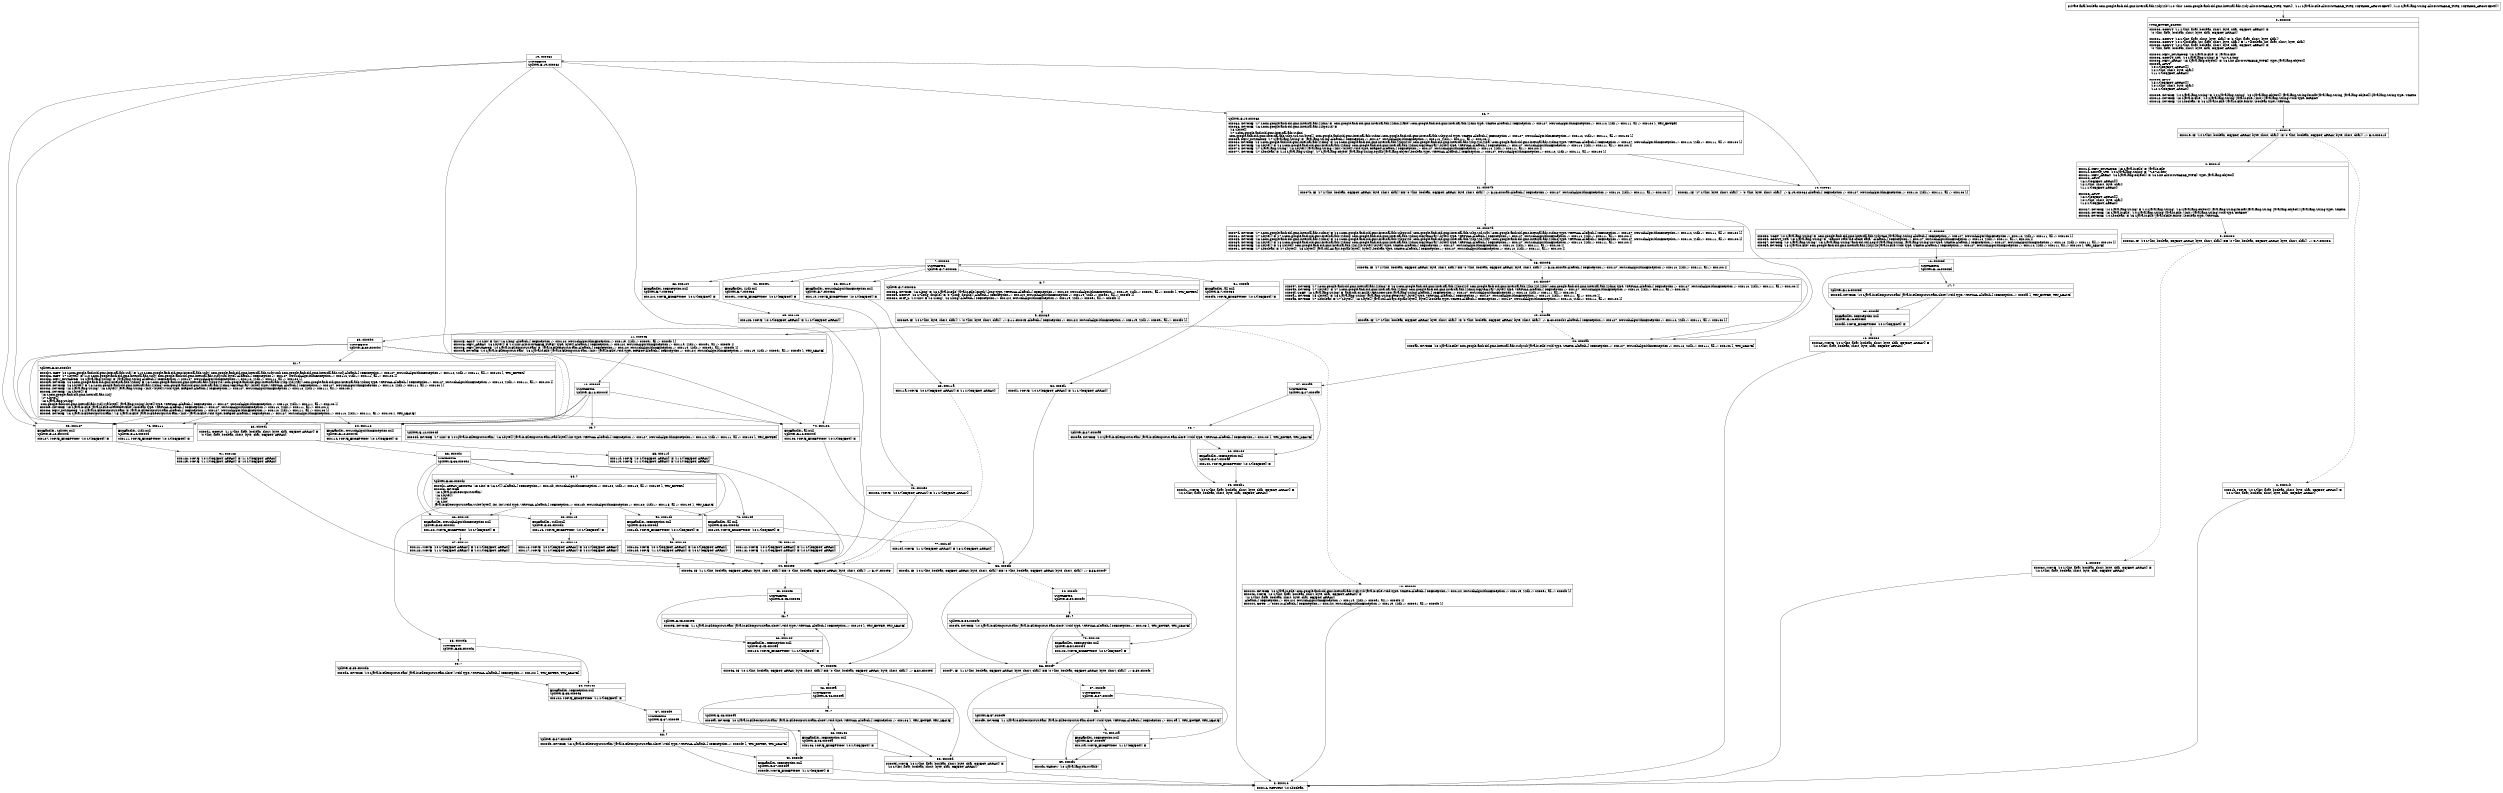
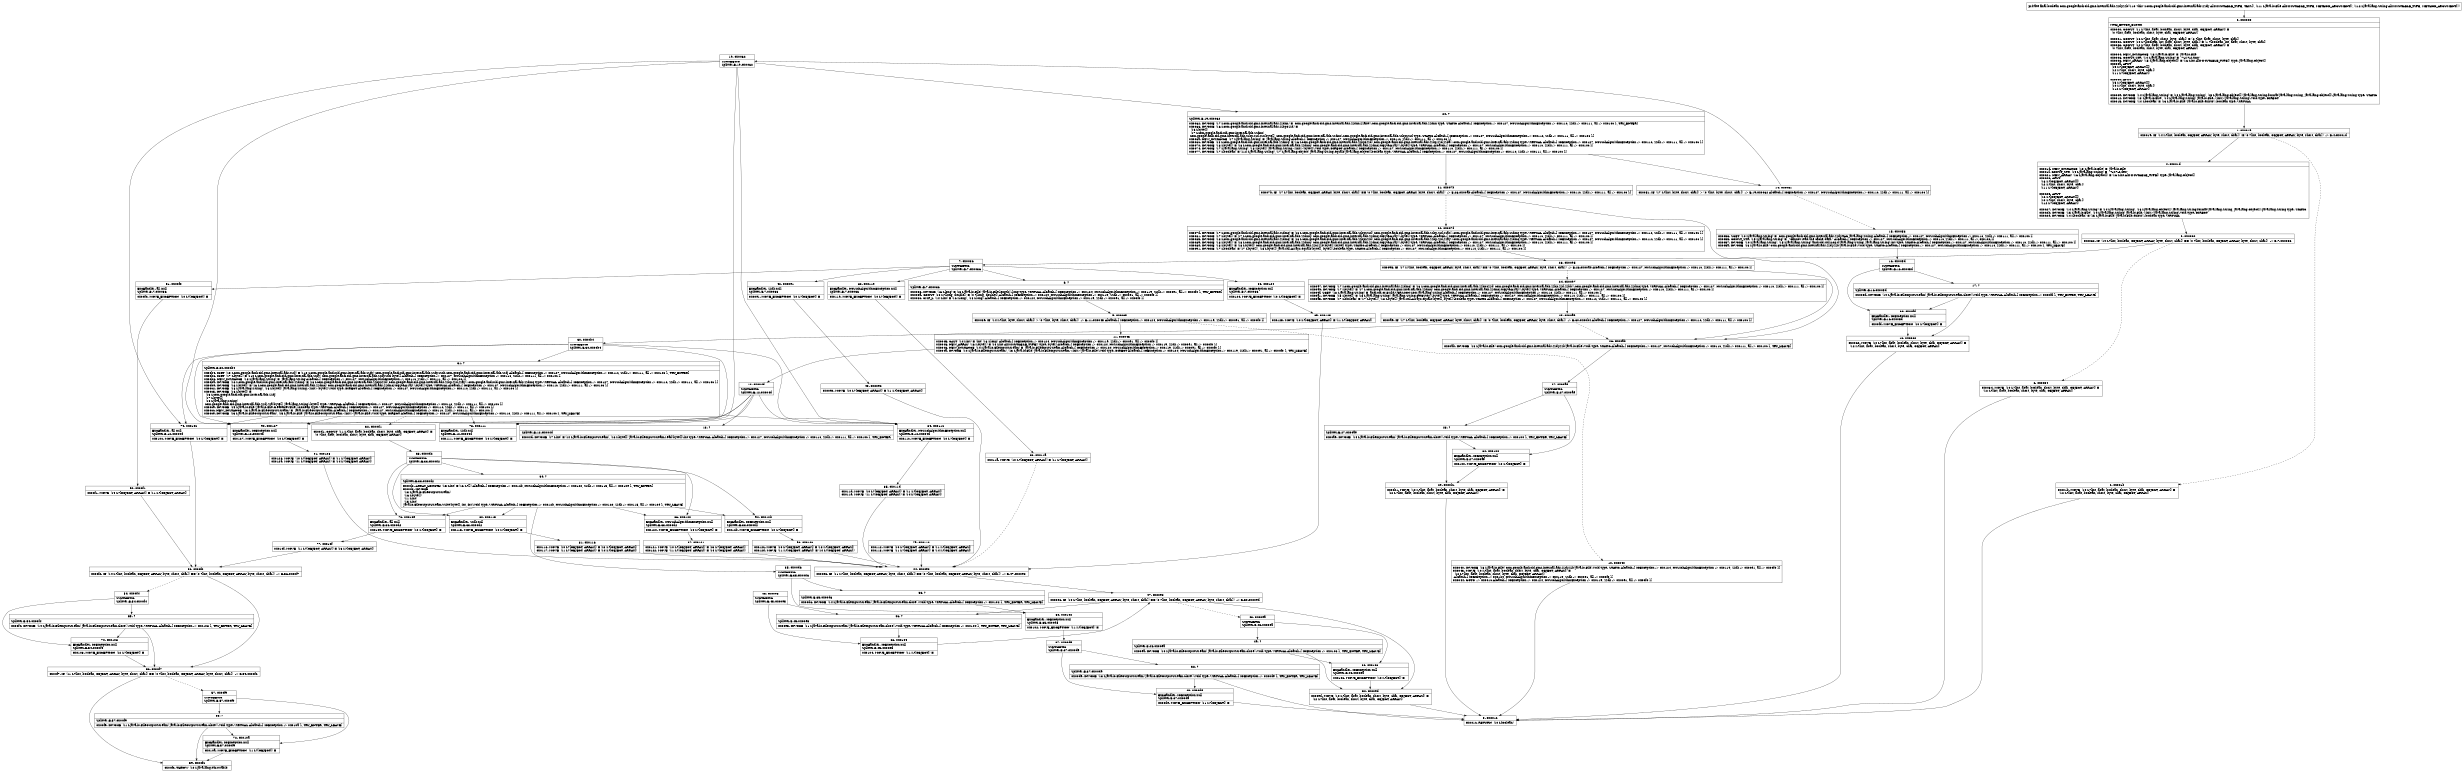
edge "30: 0x00b4" -> "84: 0x011c": style dashed -> solid
node "90: 0x0127": text "ExcHandler: Splitter null" -> "ExcHandler: IOException null"
edge "44: 0x00e3" -> "45: 0x00e5": removed
